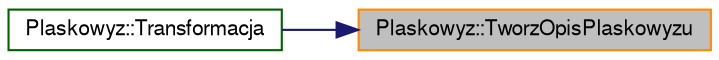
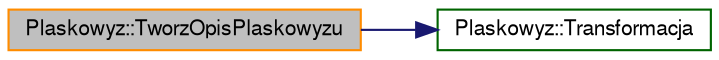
edge "Plaskowyz::Transformacja" -> "Plaskowyz::TworzOpisPlaskowyzu": reversed
